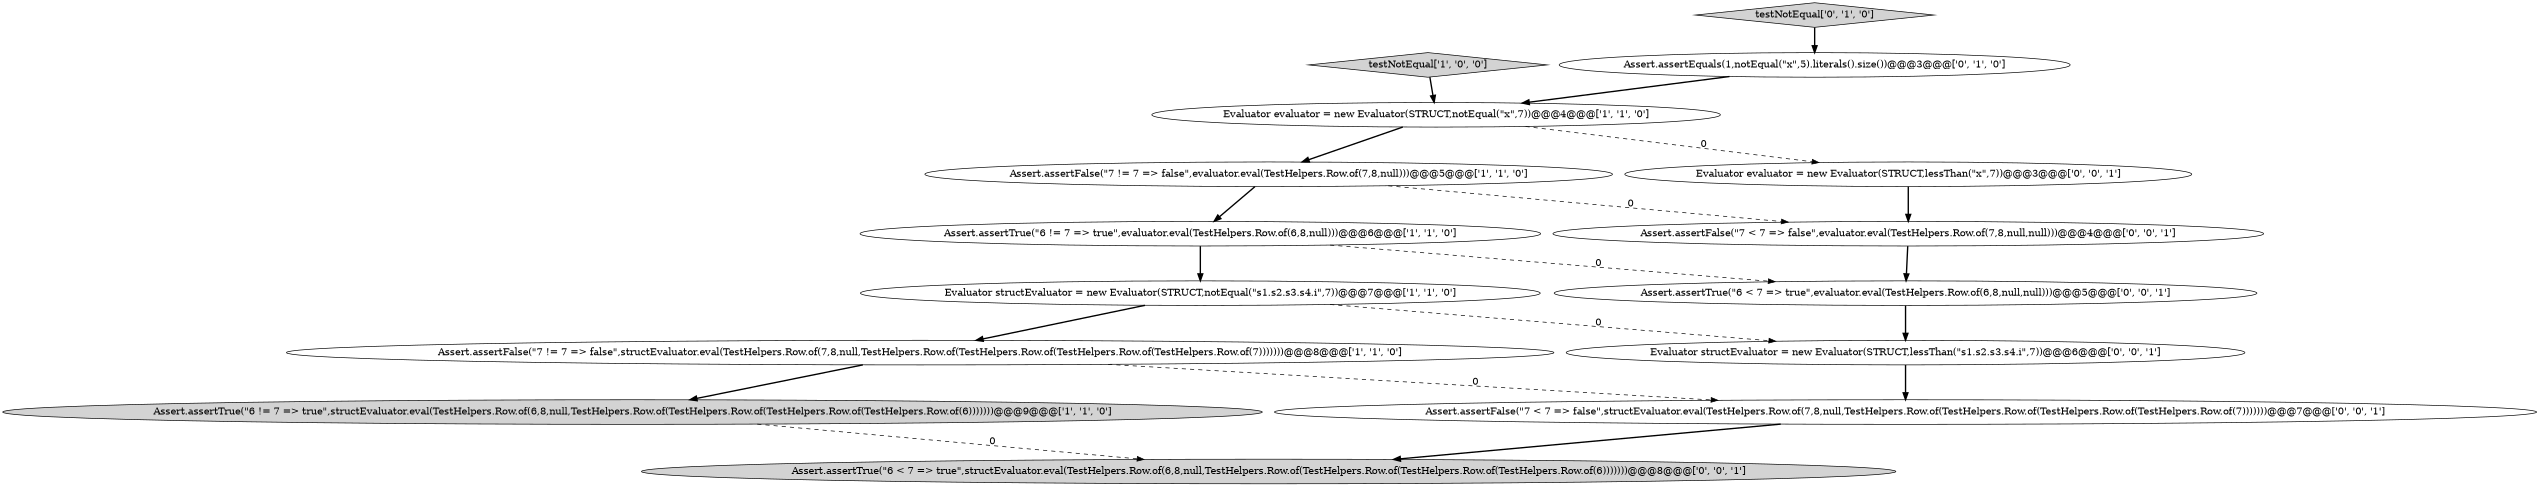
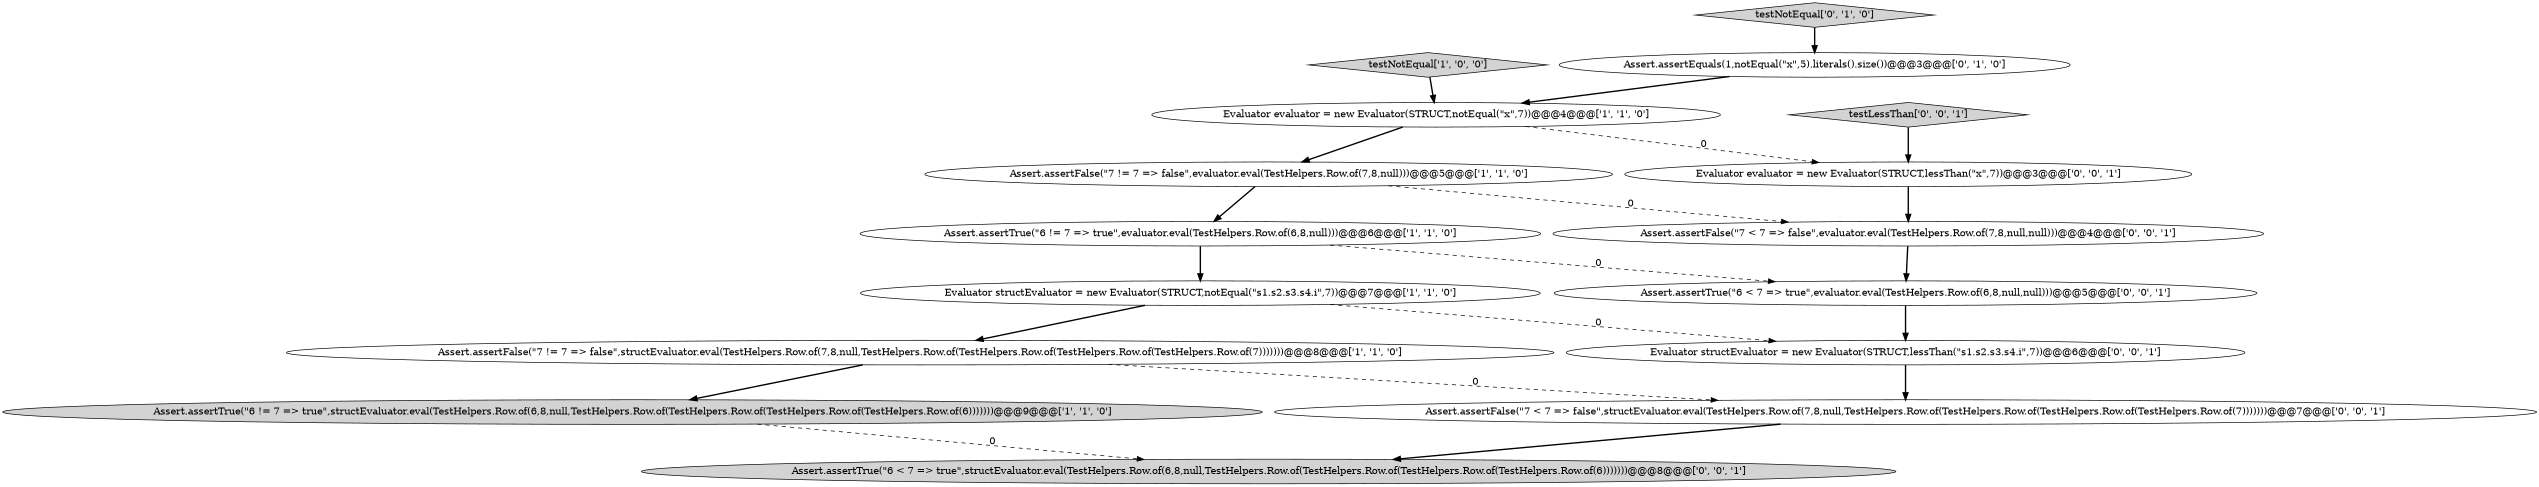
node "testLessThan['0', '0', '1']": added
